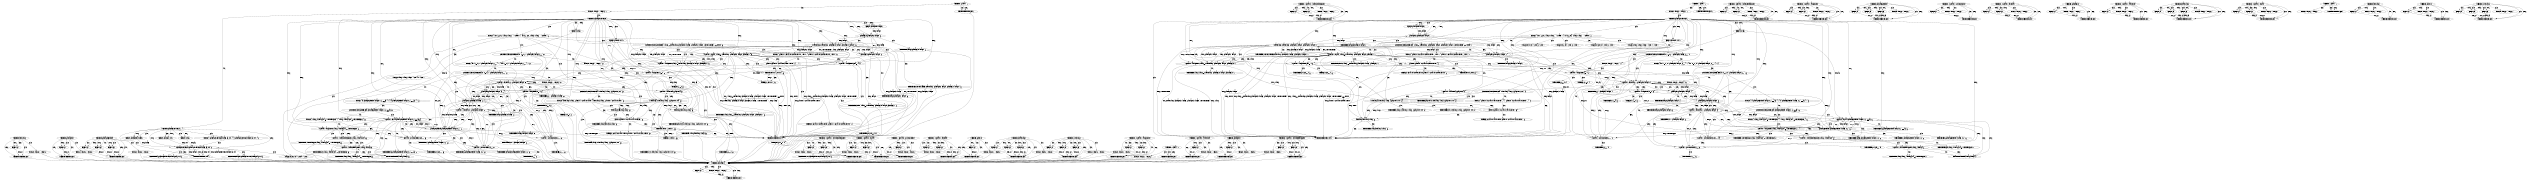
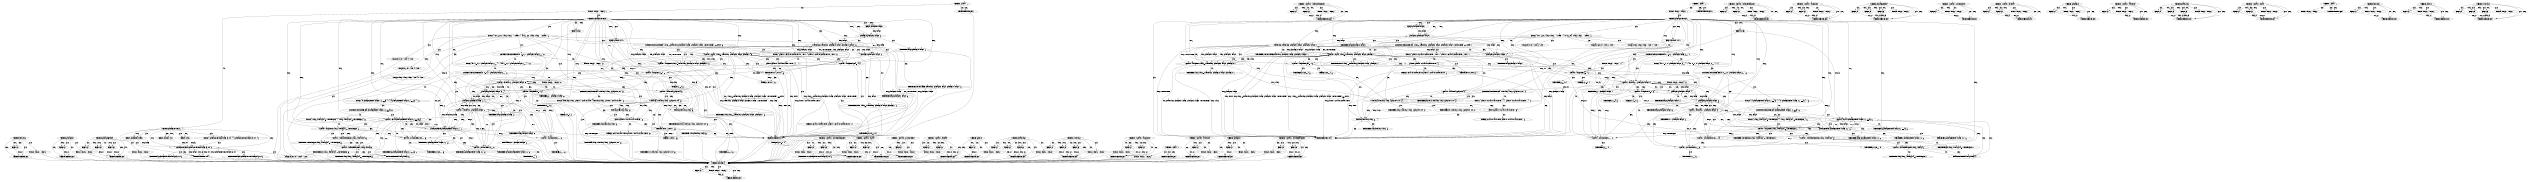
node "<(LOCAL,int y: int)<SUB>3</SUB>>": removed
node "<(LOCAL,int x: int)<SUB>9</SUB>>": added
node "<(LOCAL,int y: int)<SUB>9</SUB>>": added
